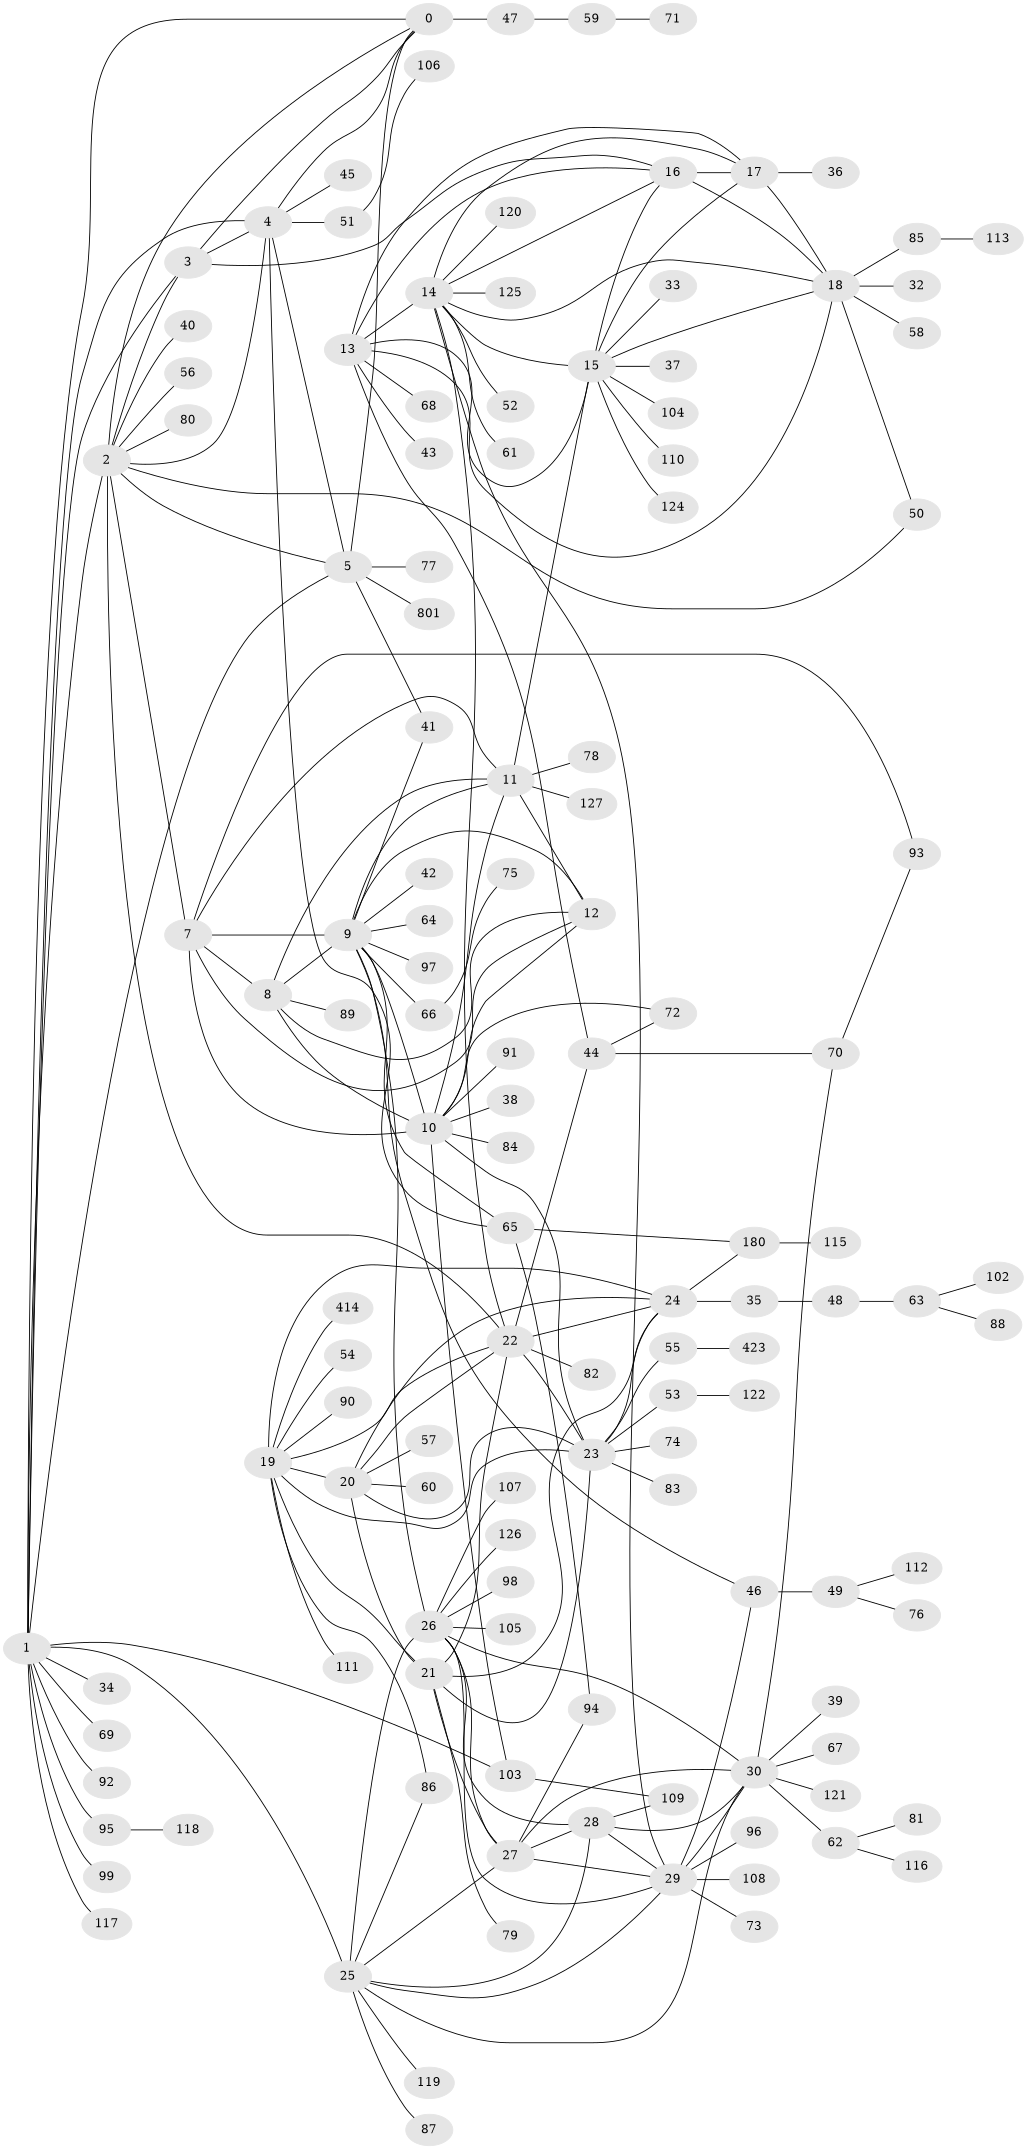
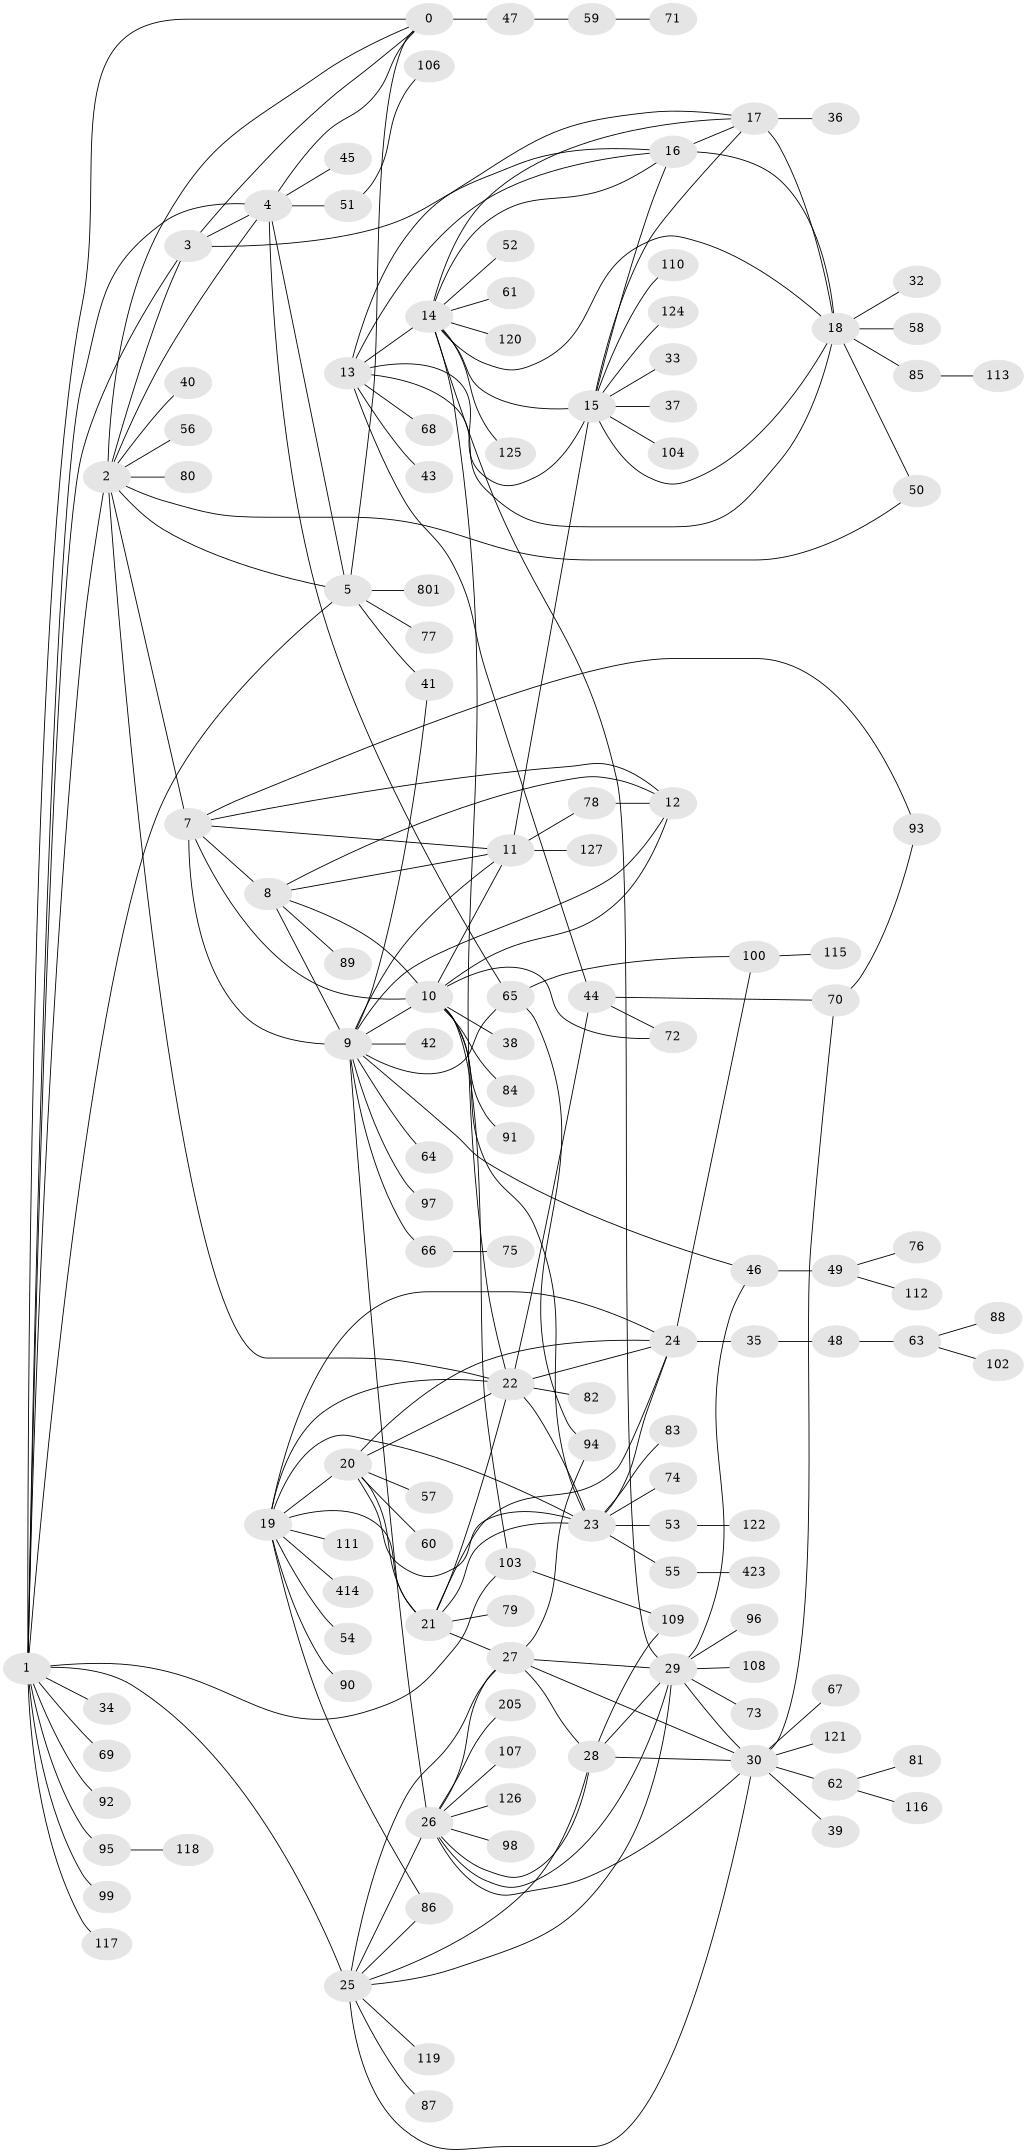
edge "11" -- "12": now "78" -- "12"
node "180": label "180" -> "100"
node "105": label "105" -> "205"
